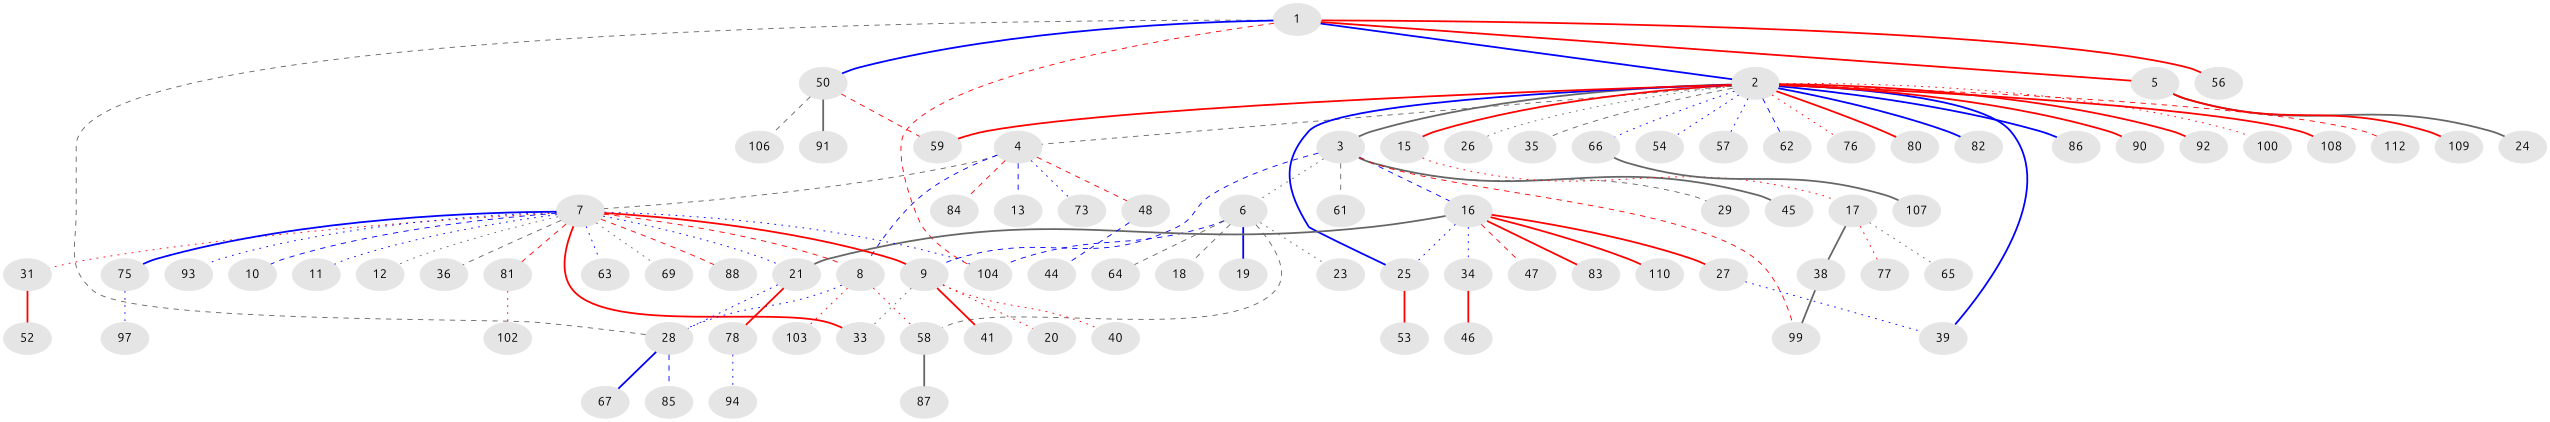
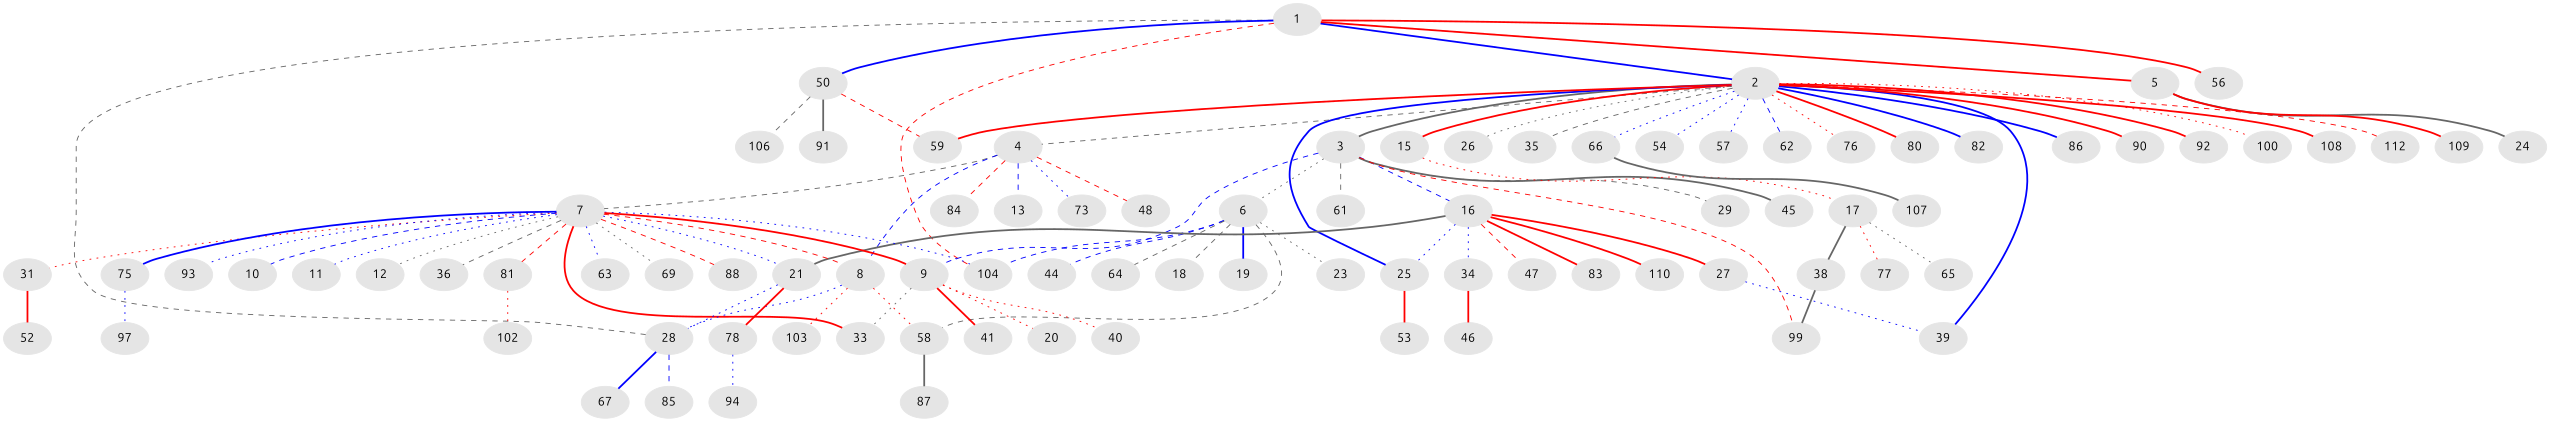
edge "48" -- "44": now "6" -- "44"
